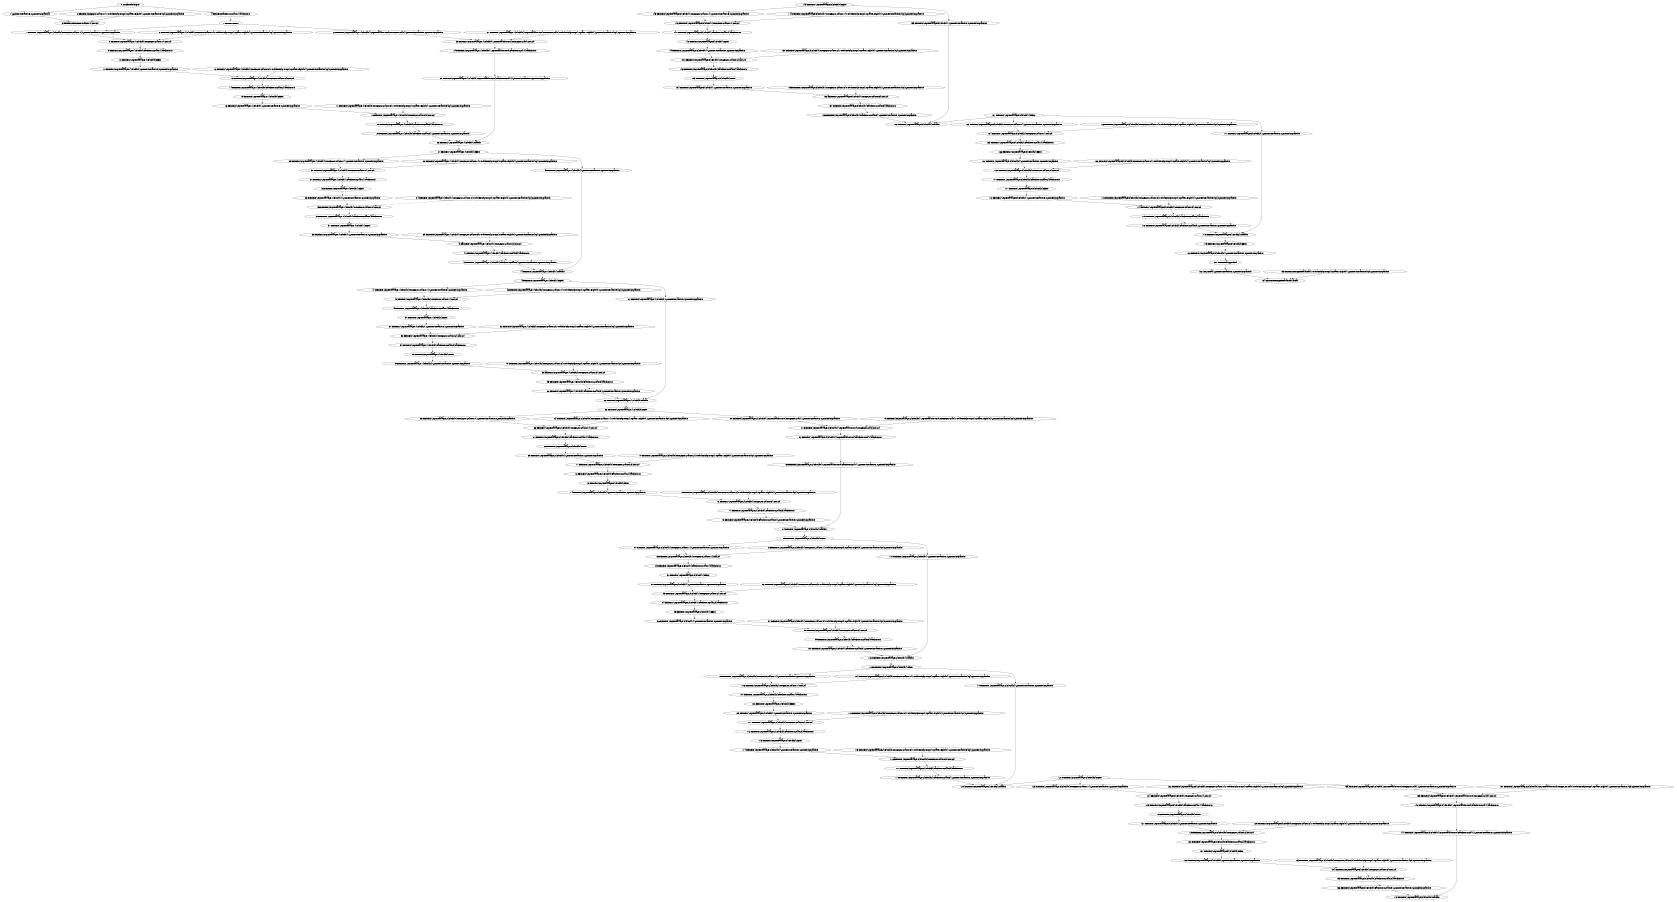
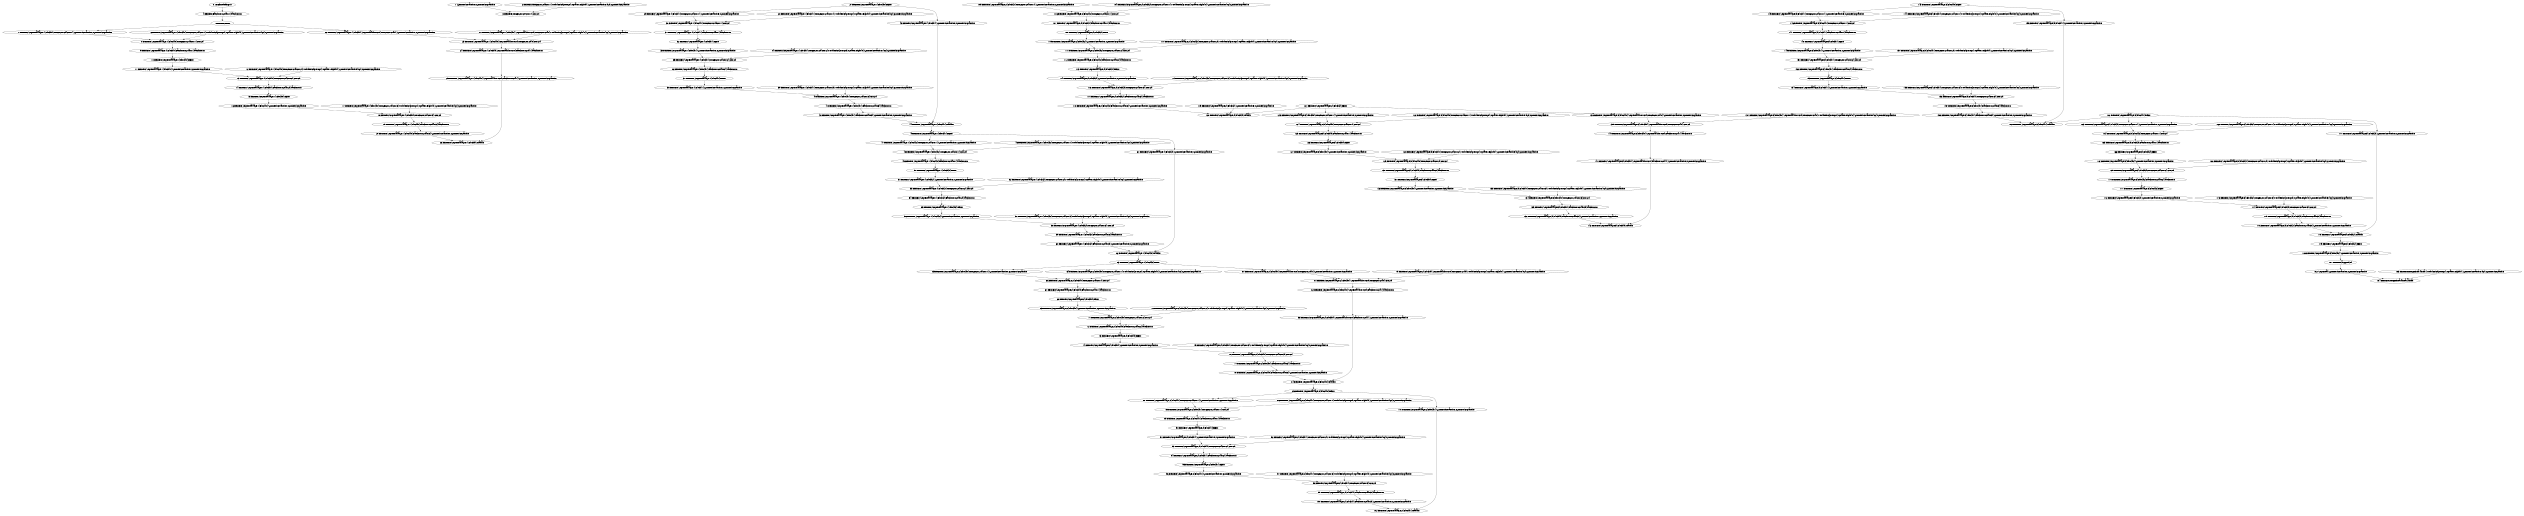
edge "0 /nncf_model_input" -> "1 SymmetricQuantizer/symmetric_quantize": removed
edge "26 ResNeXt/Sequential[layer1]/Block[0]/__iadd__" -> "27 ResNeXt/Sequential[layer1]/Block[0]/RELU": removed
node "381 ResNeXt/avg_pool2d": label "381 ResNeXt/avg_pool2d" -> "181 ResNeXt/avg_pool2d"
node "103 ResNeXt/Sequential[layer2]/Block[1]/RELU": removed
